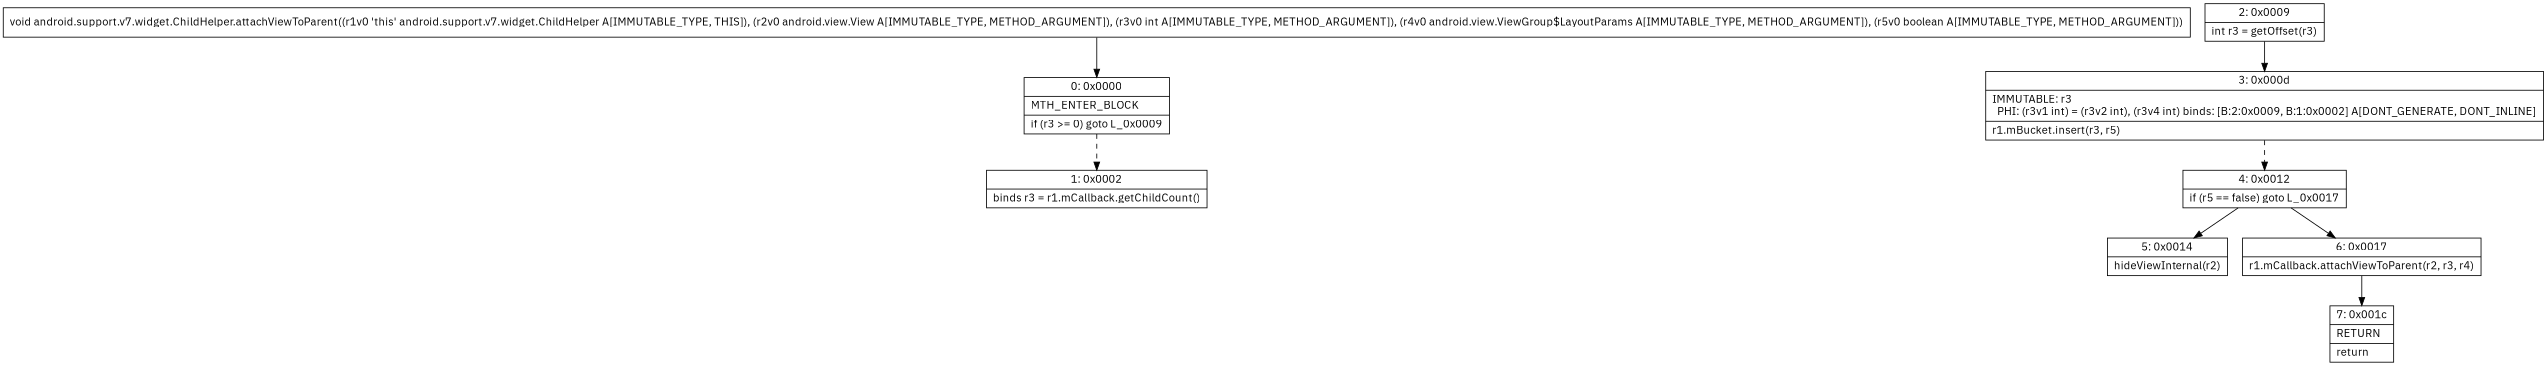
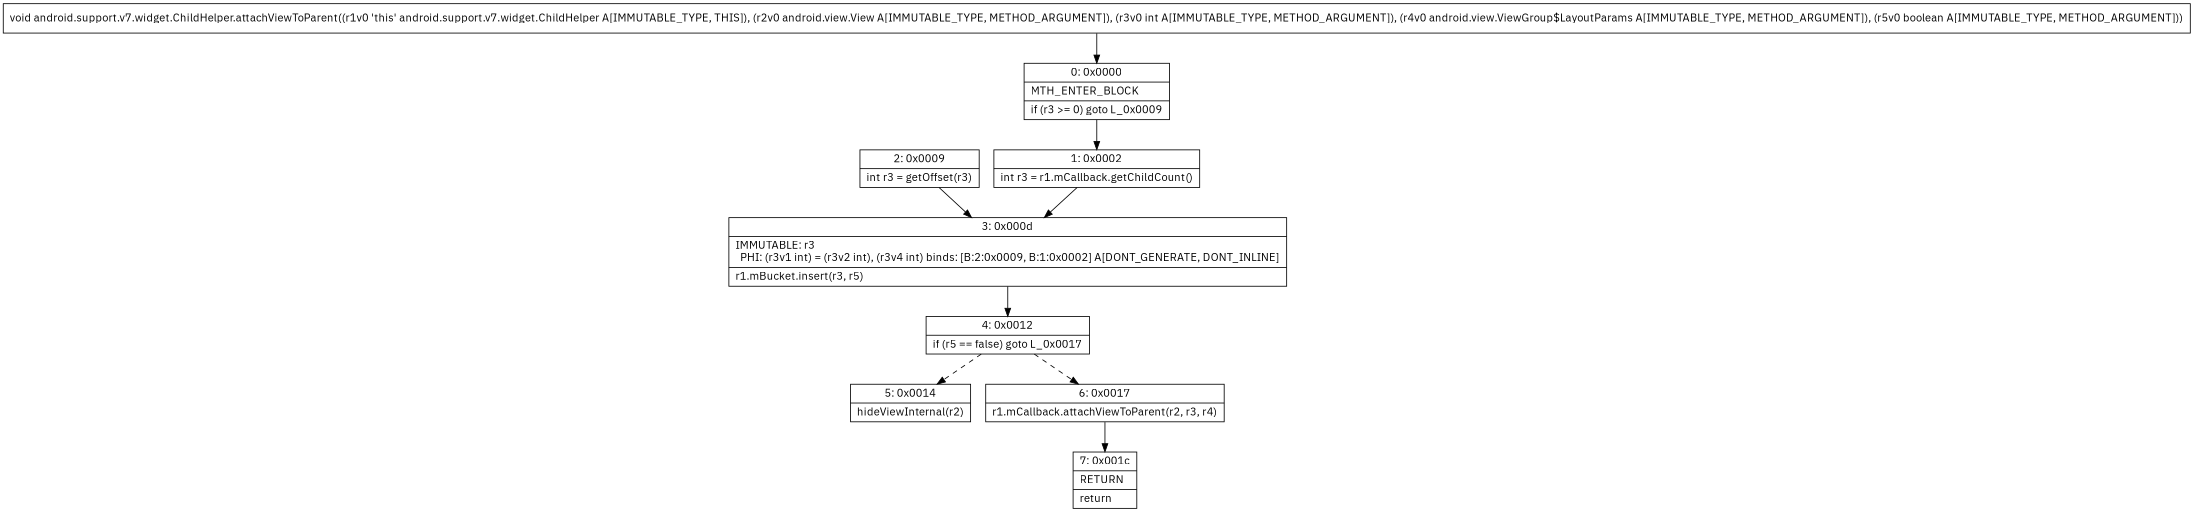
edge "0: 0x0000" -> "1: 0x0002": style dashed -> solid
edge "3: 0x000d" -> "4: 0x0012": style dashed -> solid
node "1: 0x0002": text "binds r3 = r1.mCallback.getChildCount()" -> "int r3 = r1.mCallback.getChildCount()"
edge "1: 0x0002" -> "3: 0x000d": added
edge "4: 0x0012" -> "5: 0x0014": style solid -> dashed
edge "4: 0x0012" -> "6: 0x0017": style solid -> dashed
